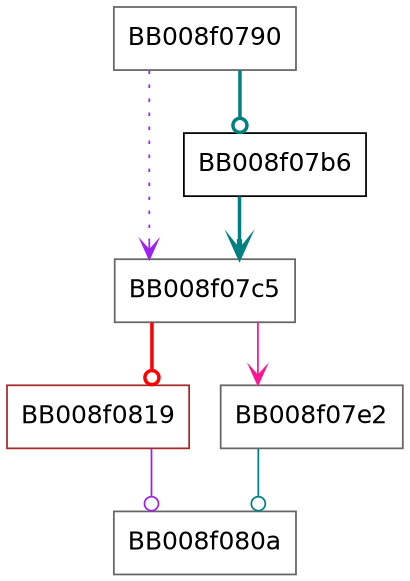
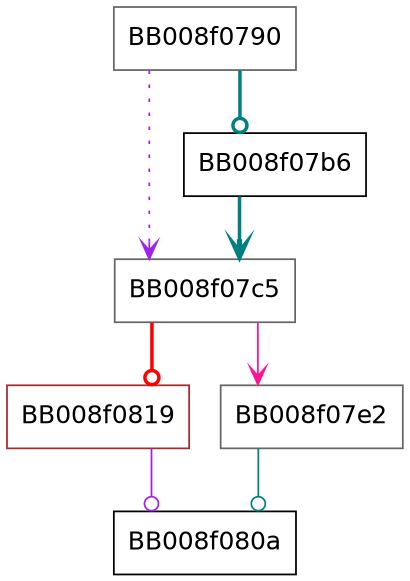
node "BB008f080a": color gray40 -> black
